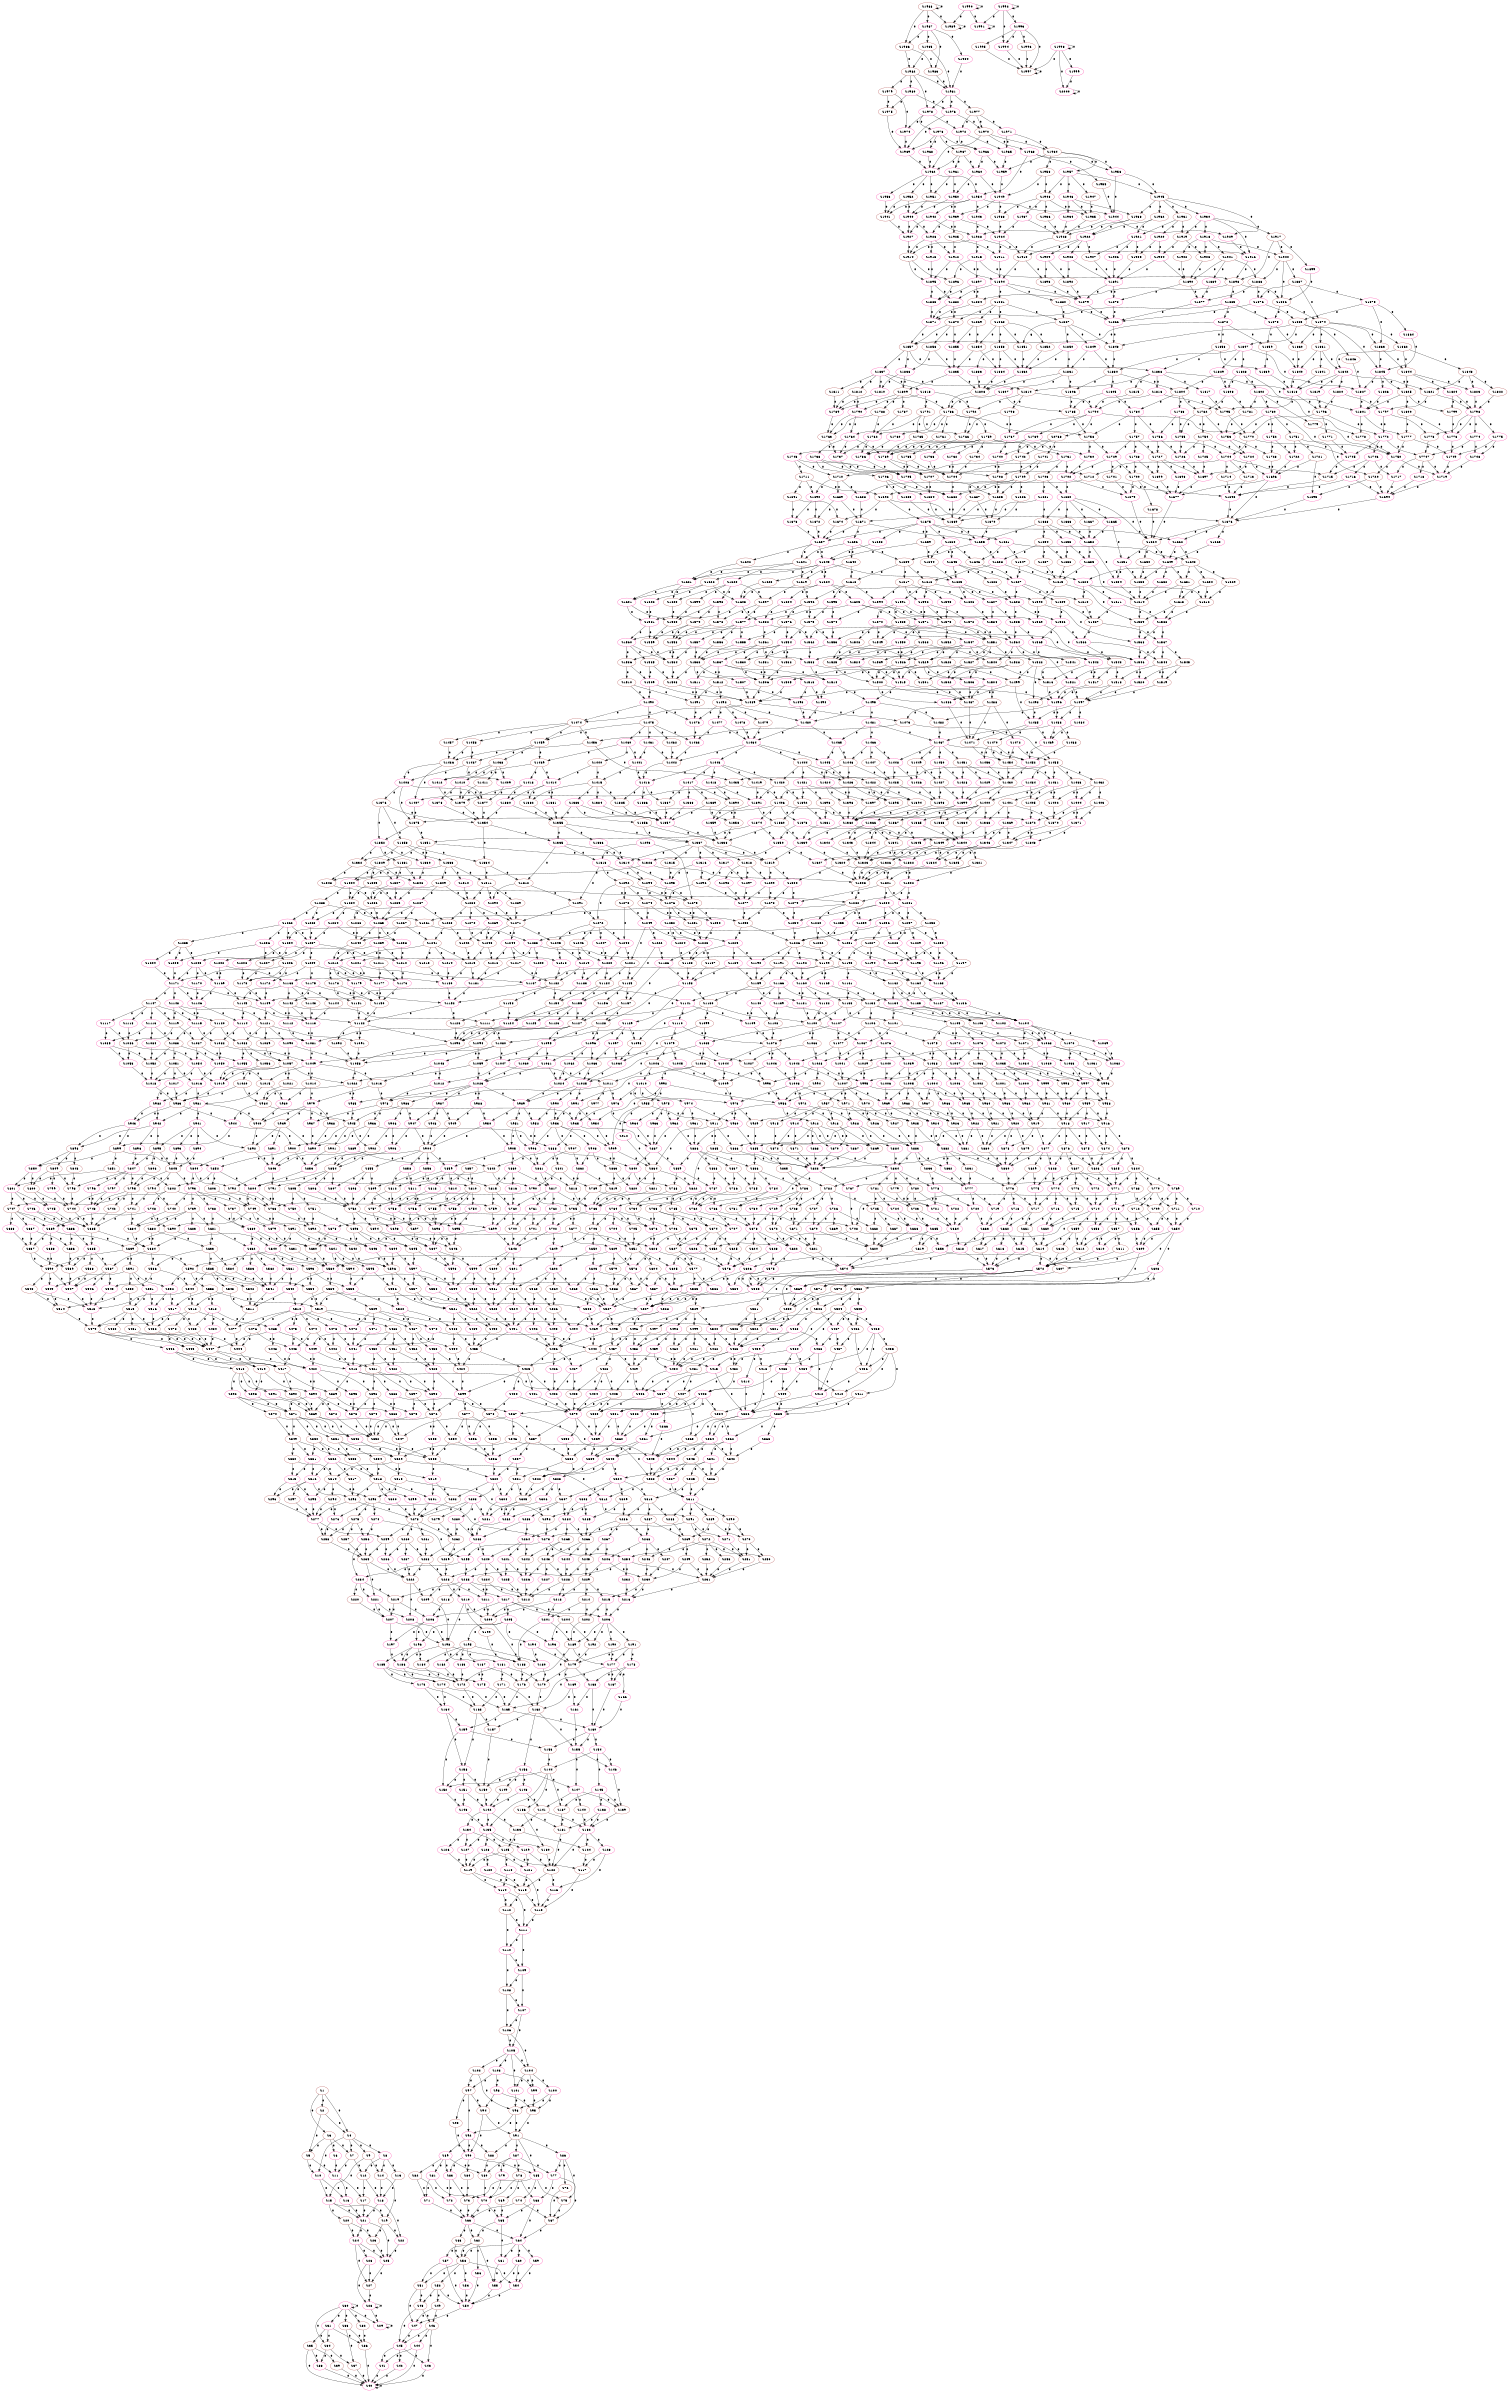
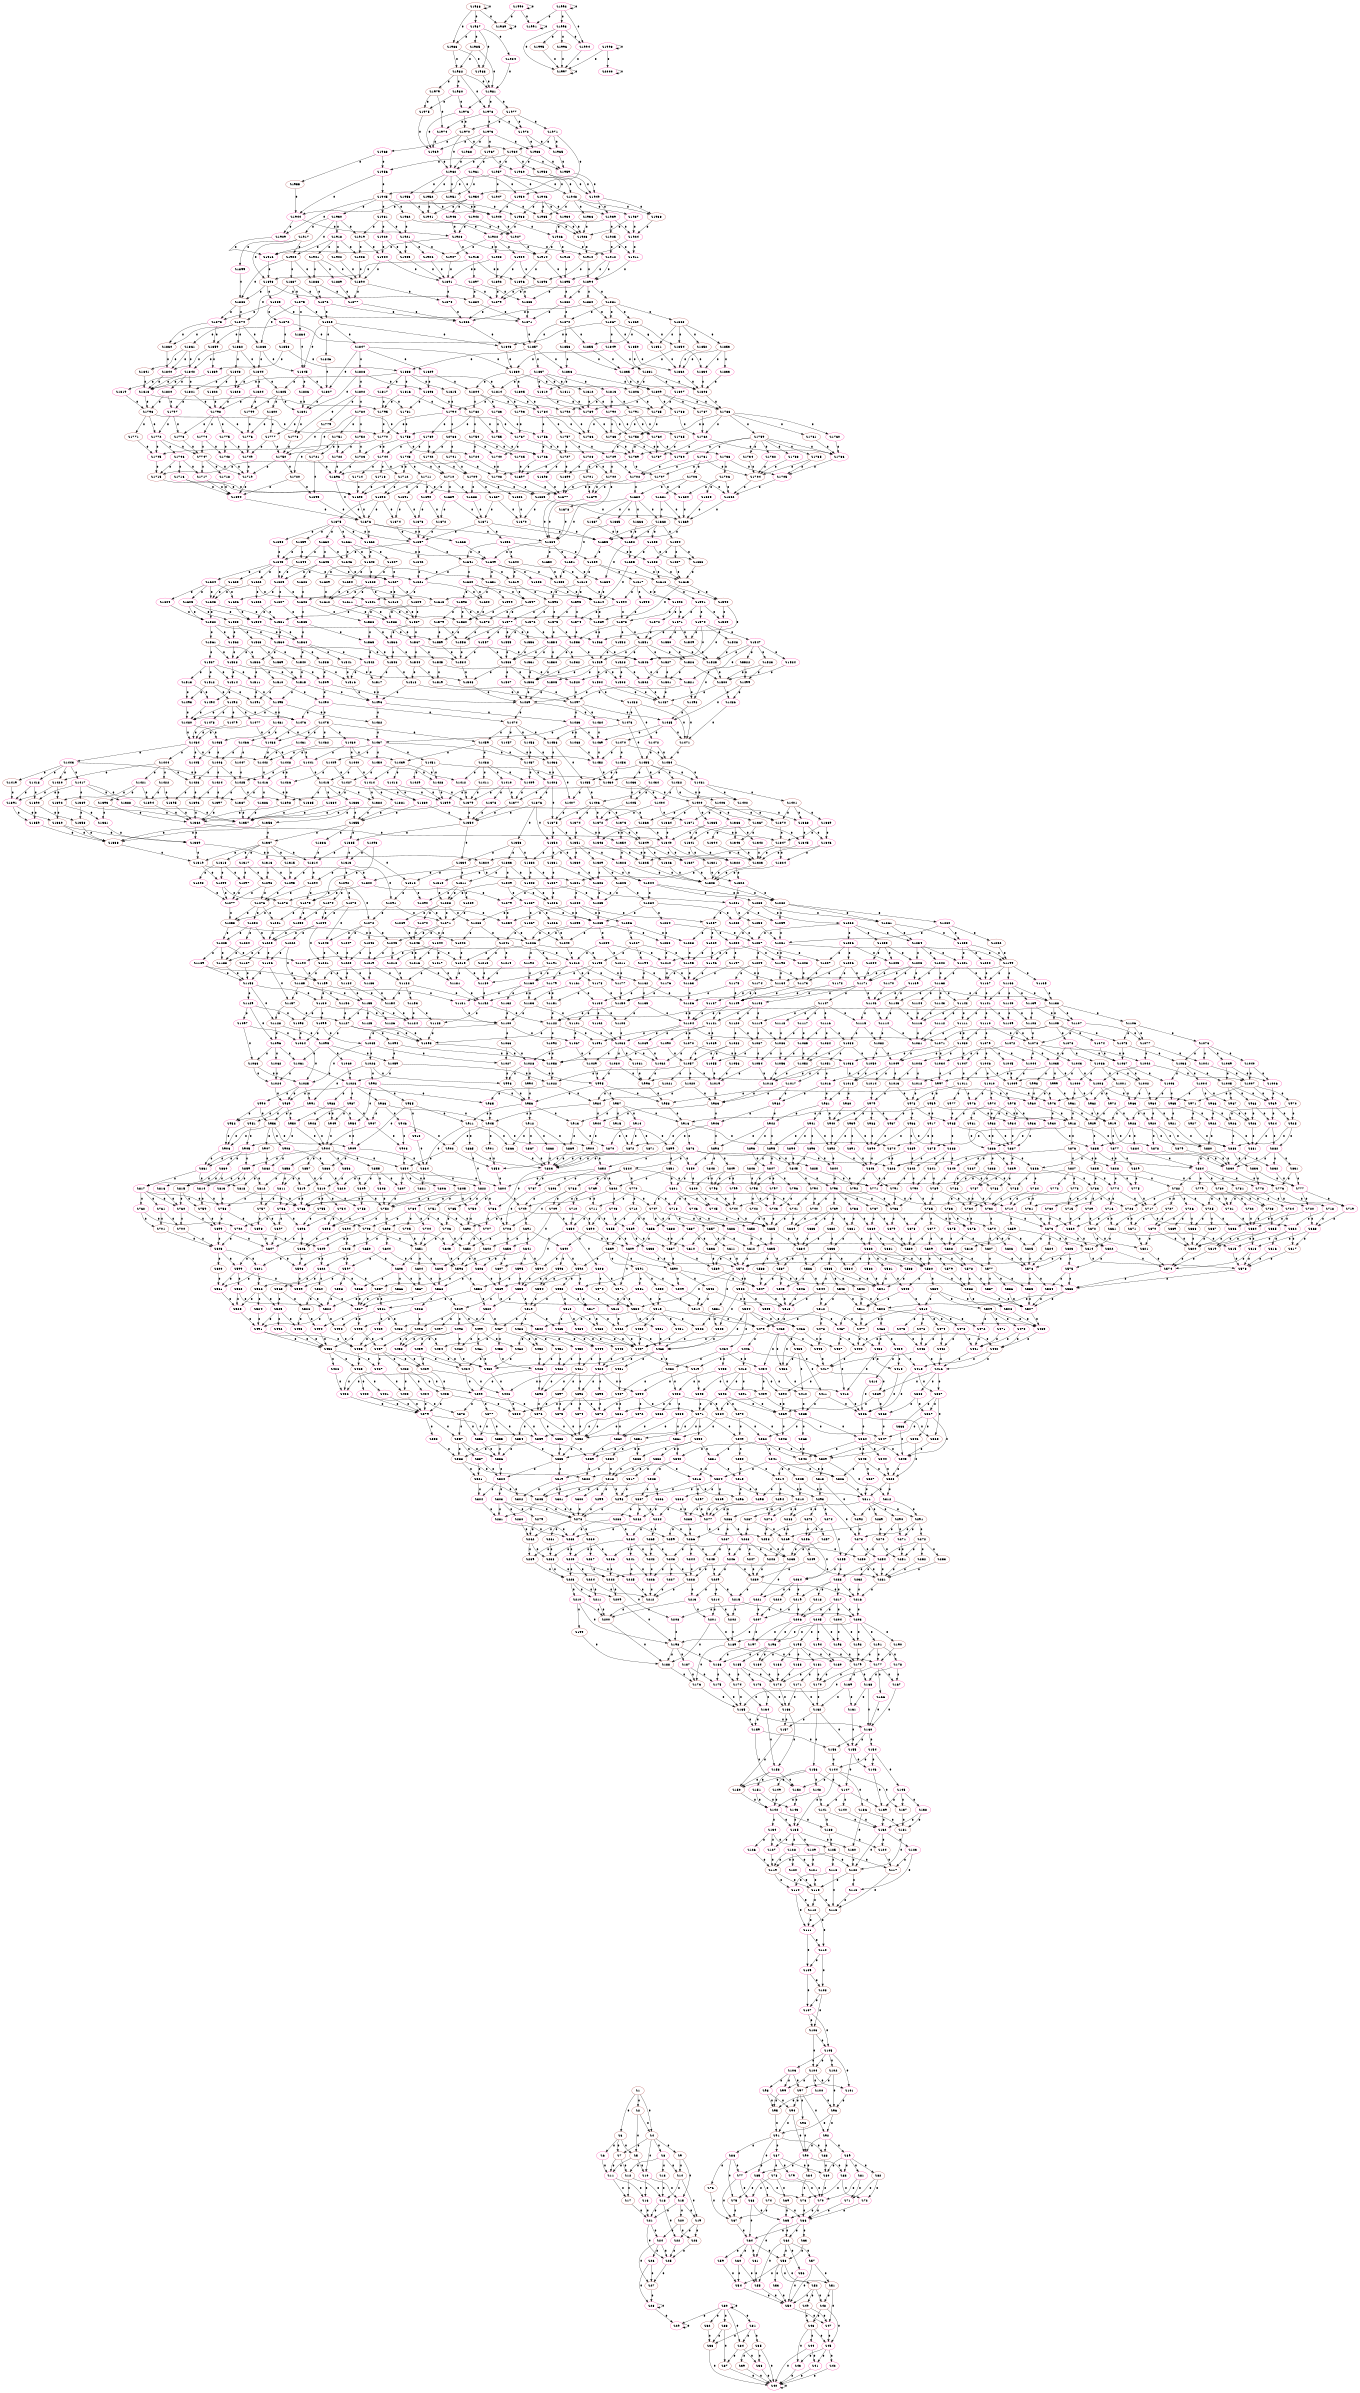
node "S1999": removed
edge "S1963" -> "S1954": now "S1971" -> "S1954"
edge "S1737" -> "S1705": removed, label "0"
node "S1522": label "S1522" -> "S5522"
edge "S1536" -> "S1511": added, label "0"
node "S1174": added
edge "S1124" -> "S1093": removed, label "0"
edge "S1121" -> "S1088": removed, label "0"
edge "S1014" -> "S980": removed, label "0"
edge "S904" -> "S857": added, label "0"
